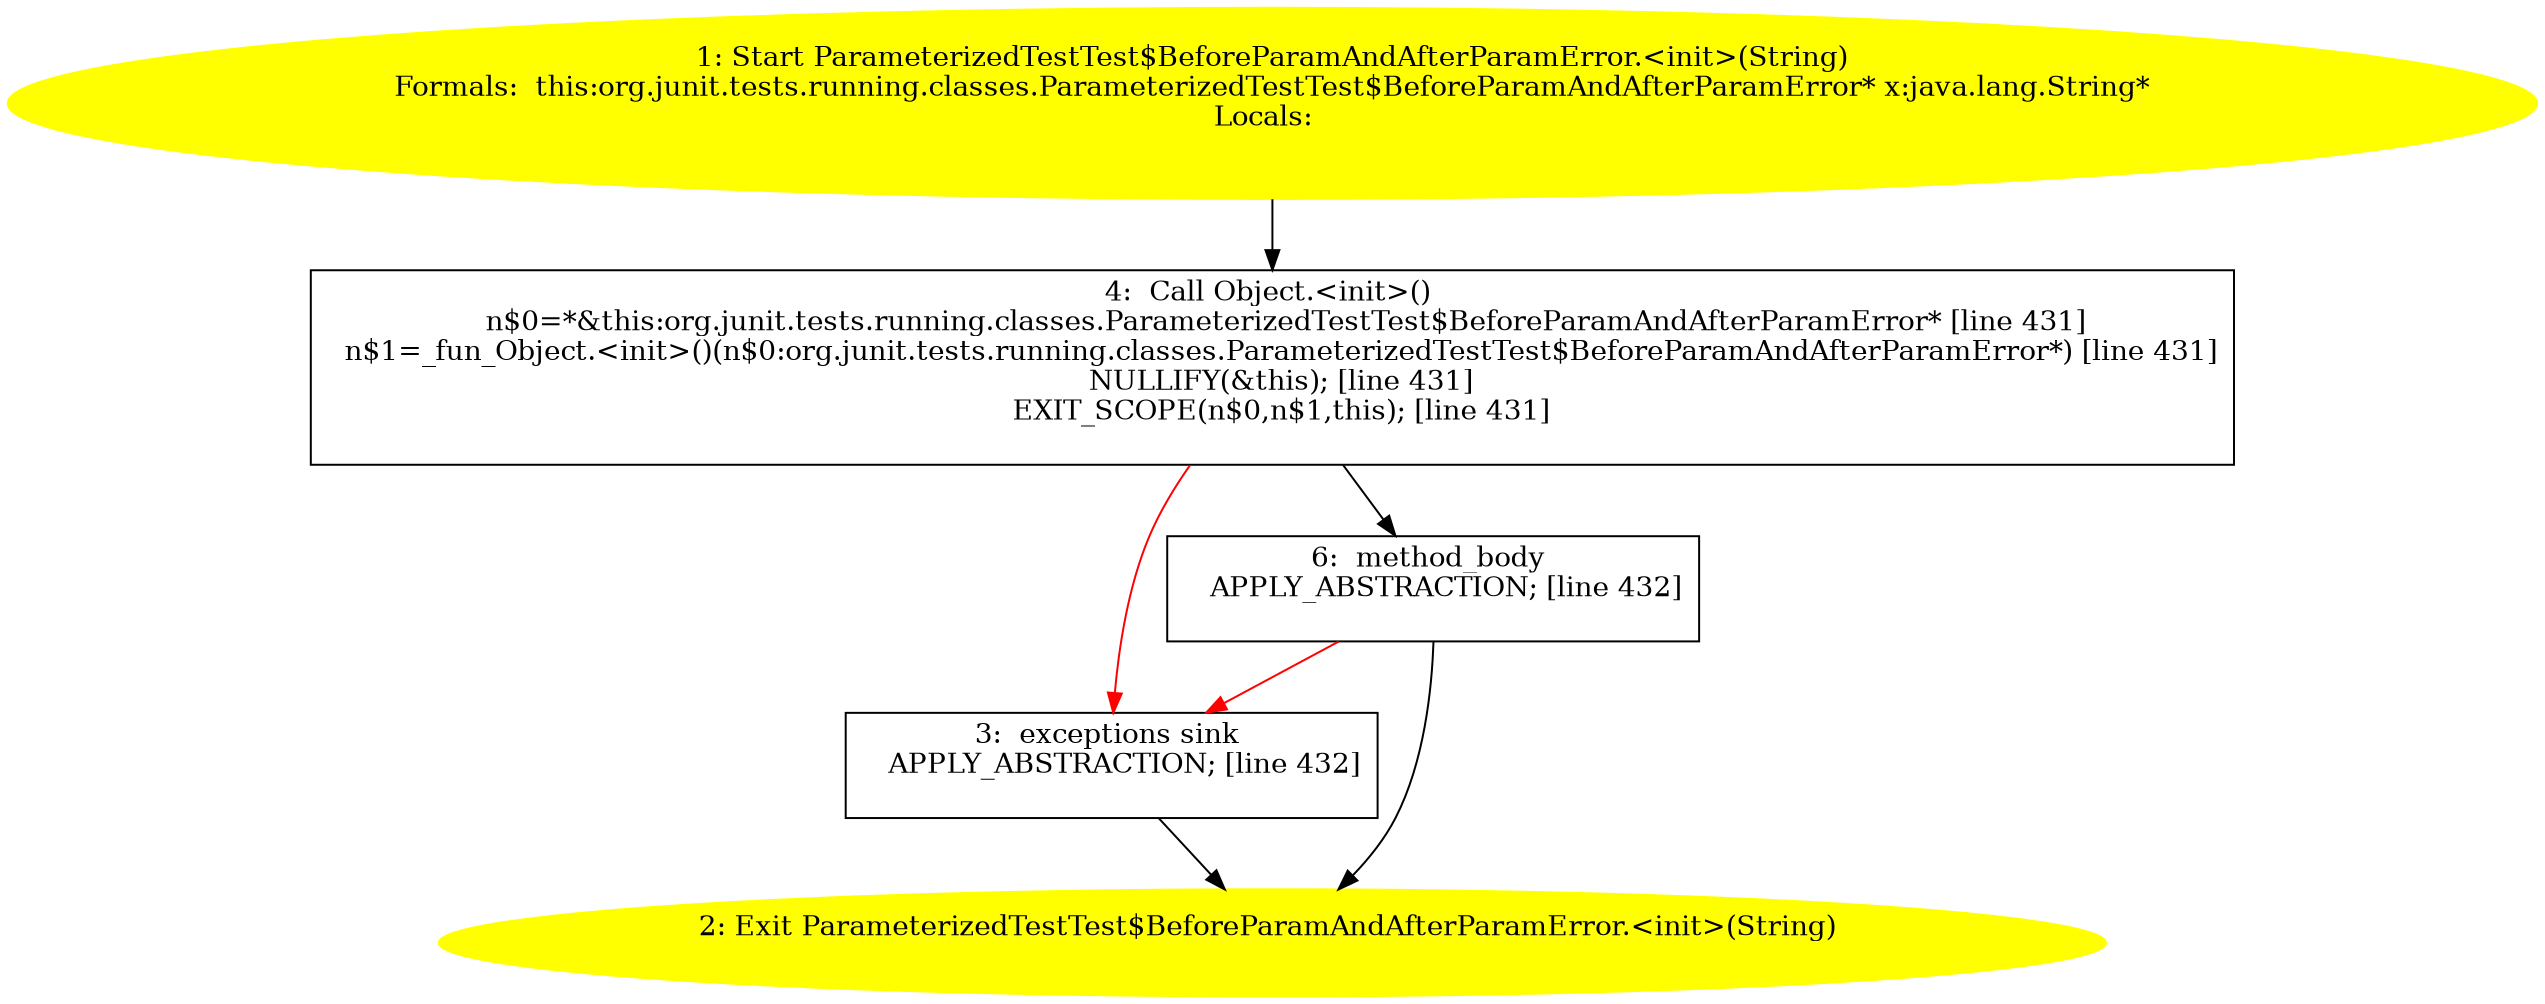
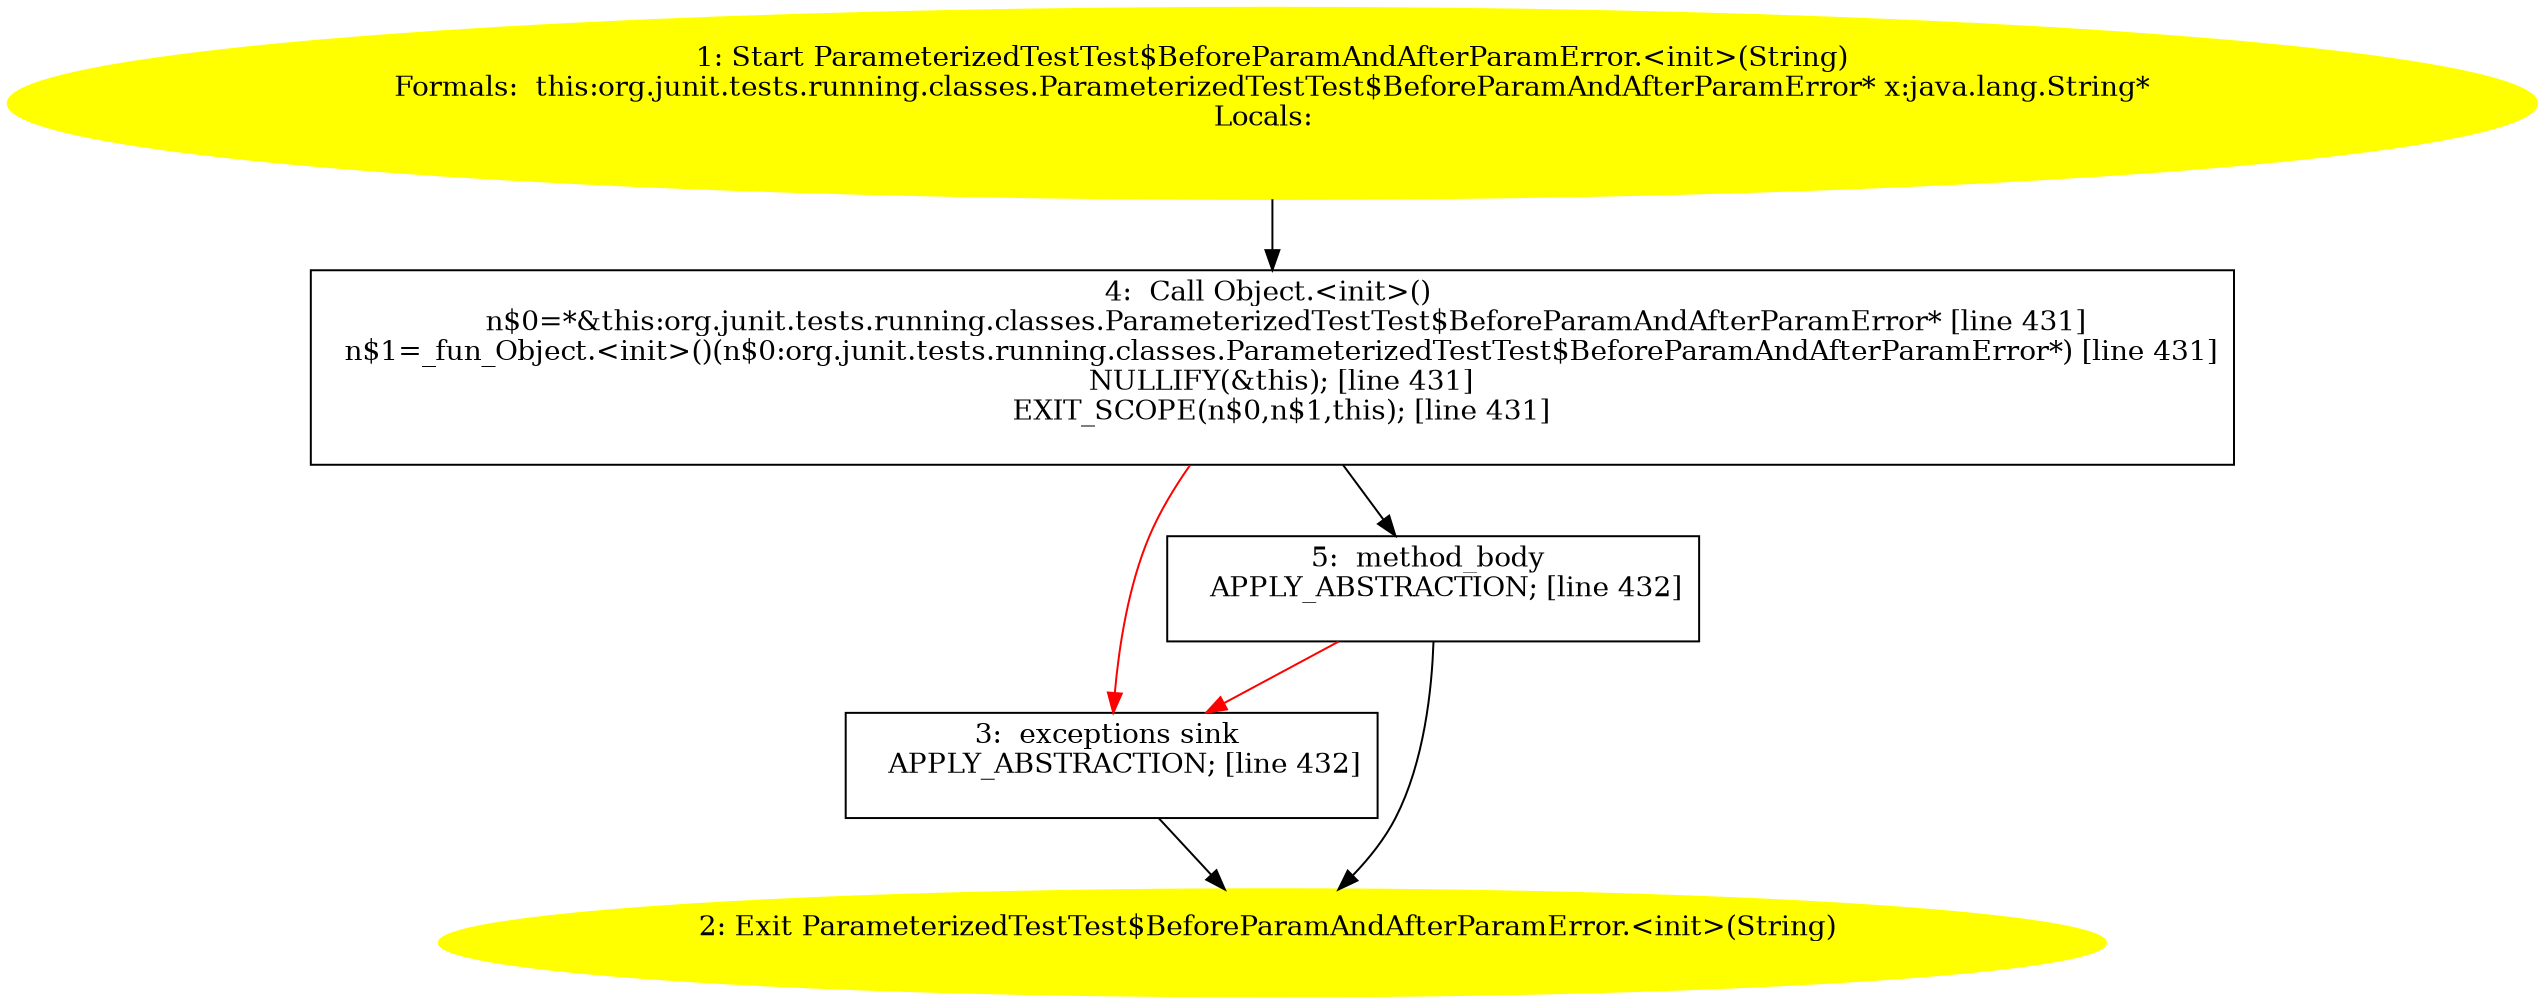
node "6:  method_body APPLY_ABSTRACTION; [line 432]": label "6:  method_body APPLY_ABSTRACTION; [line 432]" -> "5:  method_body APPLY_ABSTRACTION; [line 432]"
